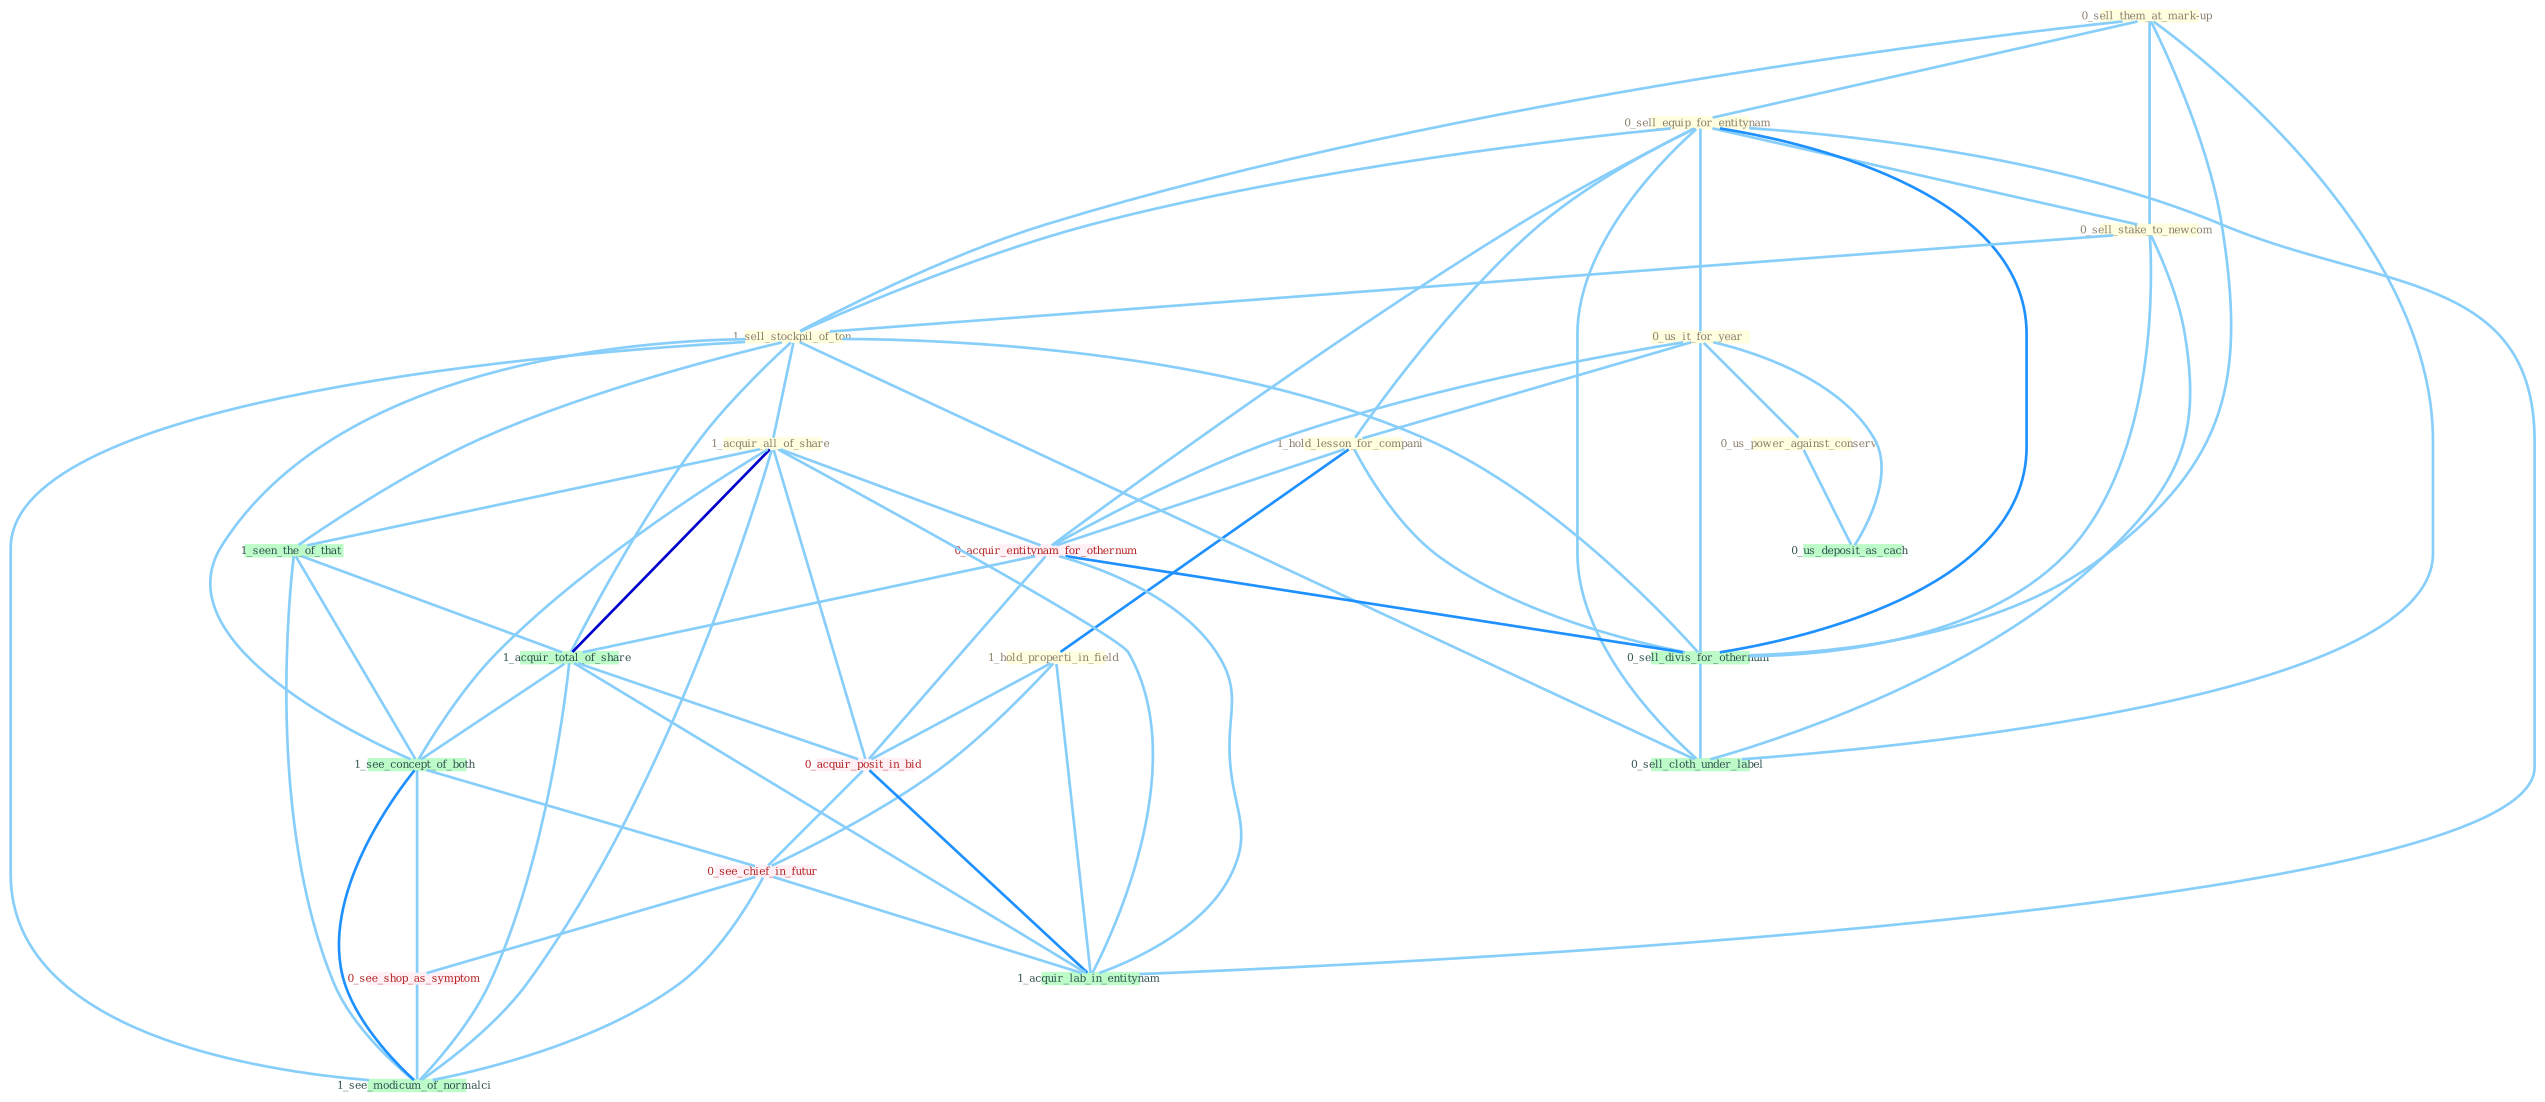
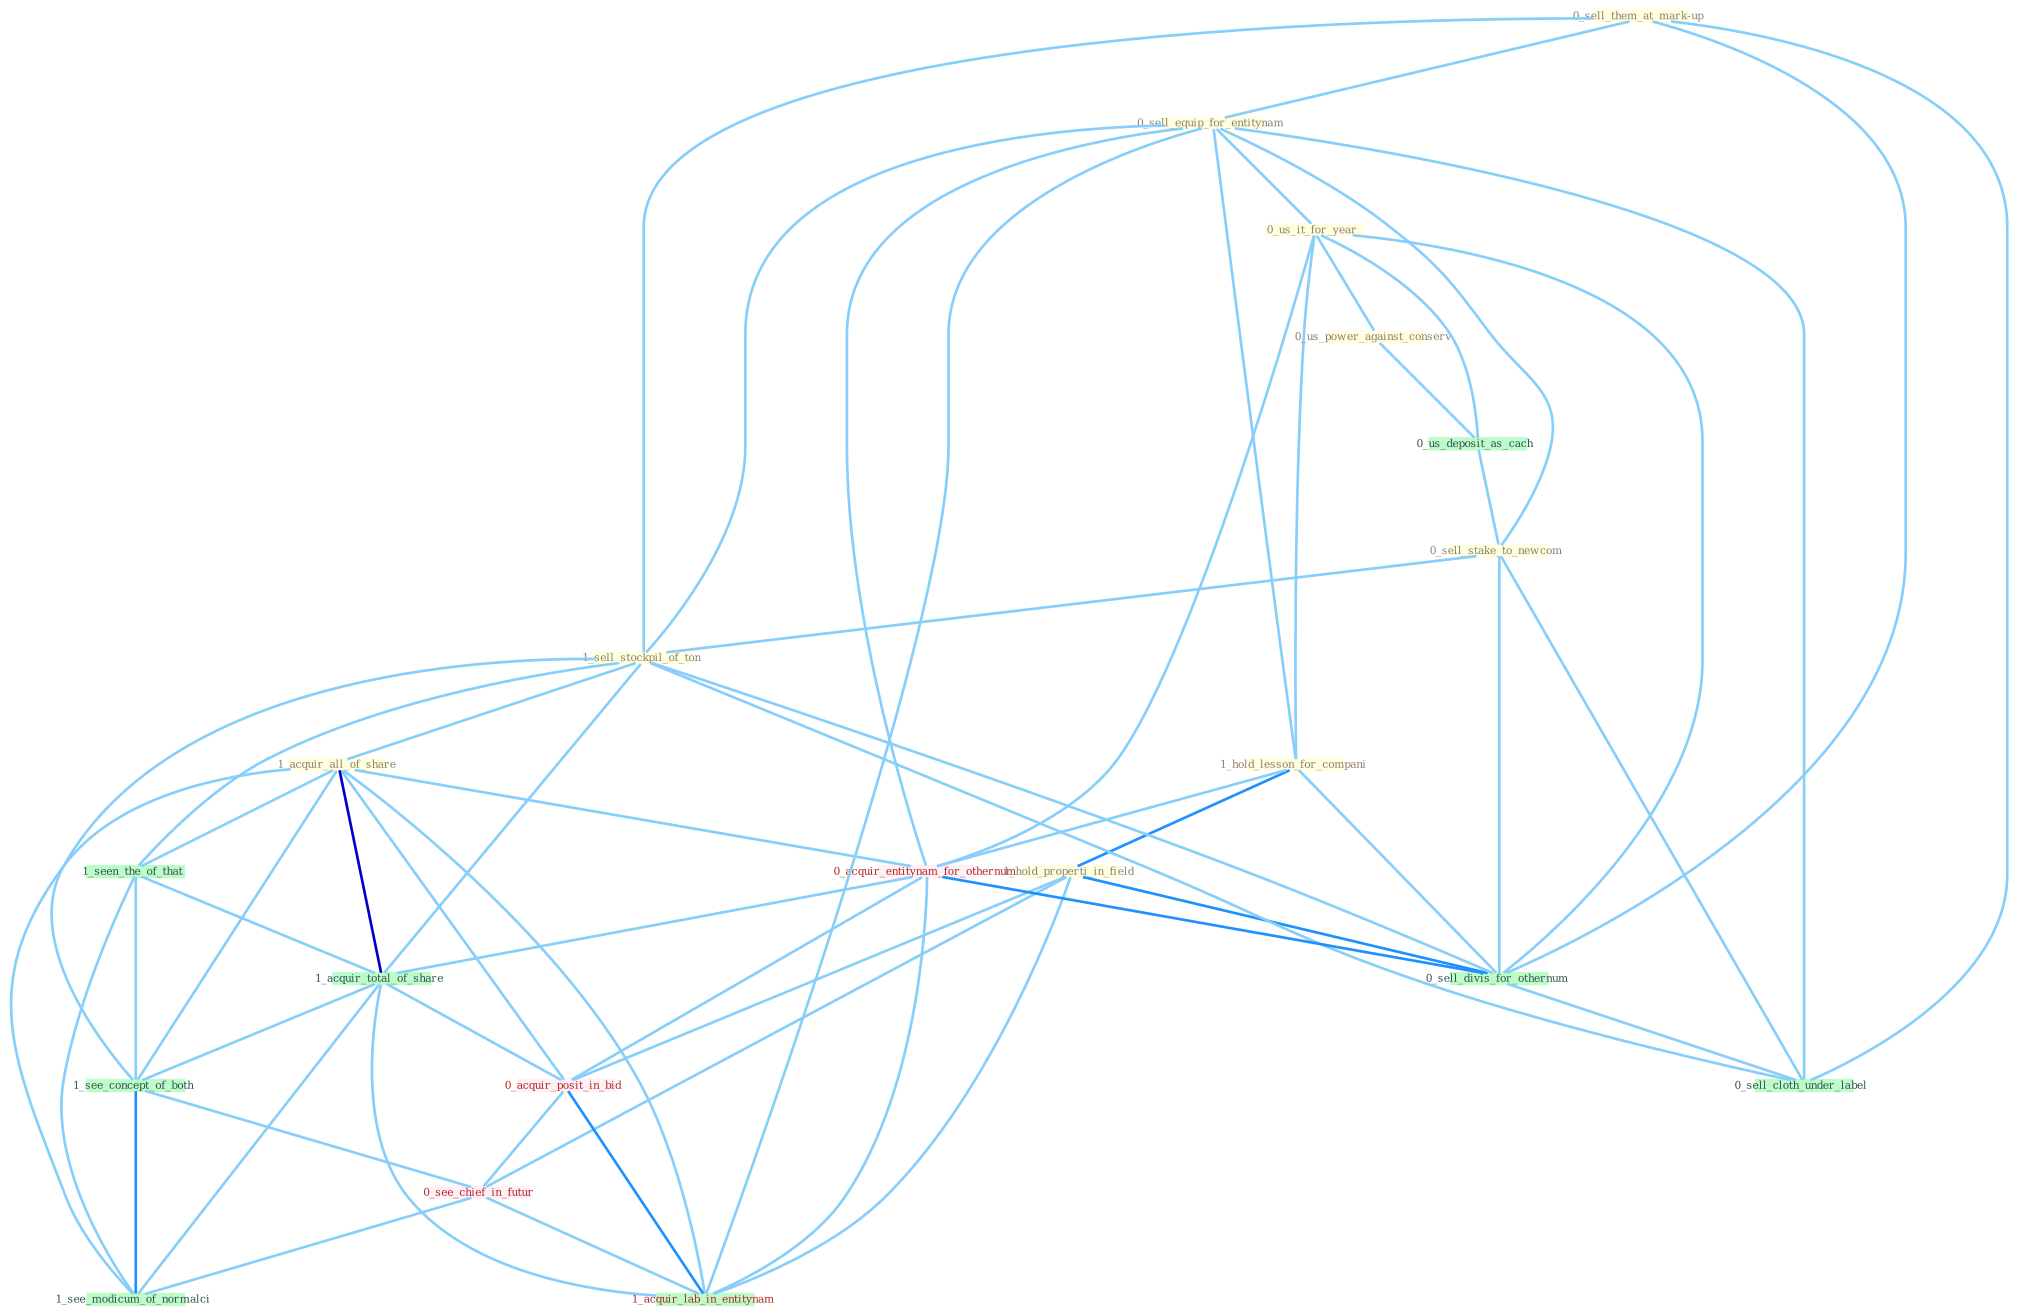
edge "0_sell_them_at_mark-up" -- "0_sell_stake_to_newcom": now "0_us_deposit_as_cach" -- "0_sell_stake_to_newcom"
edge "0_sell_equip_for_entitynam" -- "0_sell_divis_for_othernum": now "1_hold_properti_in_field" -- "0_sell_divis_for_othernum"
edge "1_sell_stockpil_of_ton" -- "1_see_modicum_of_normalci": removed
node "0_see_shop_as_symptom": removed
node "1_acquir_lab_in_entitynam": fontcolor #2f4f4f -> #b22222
